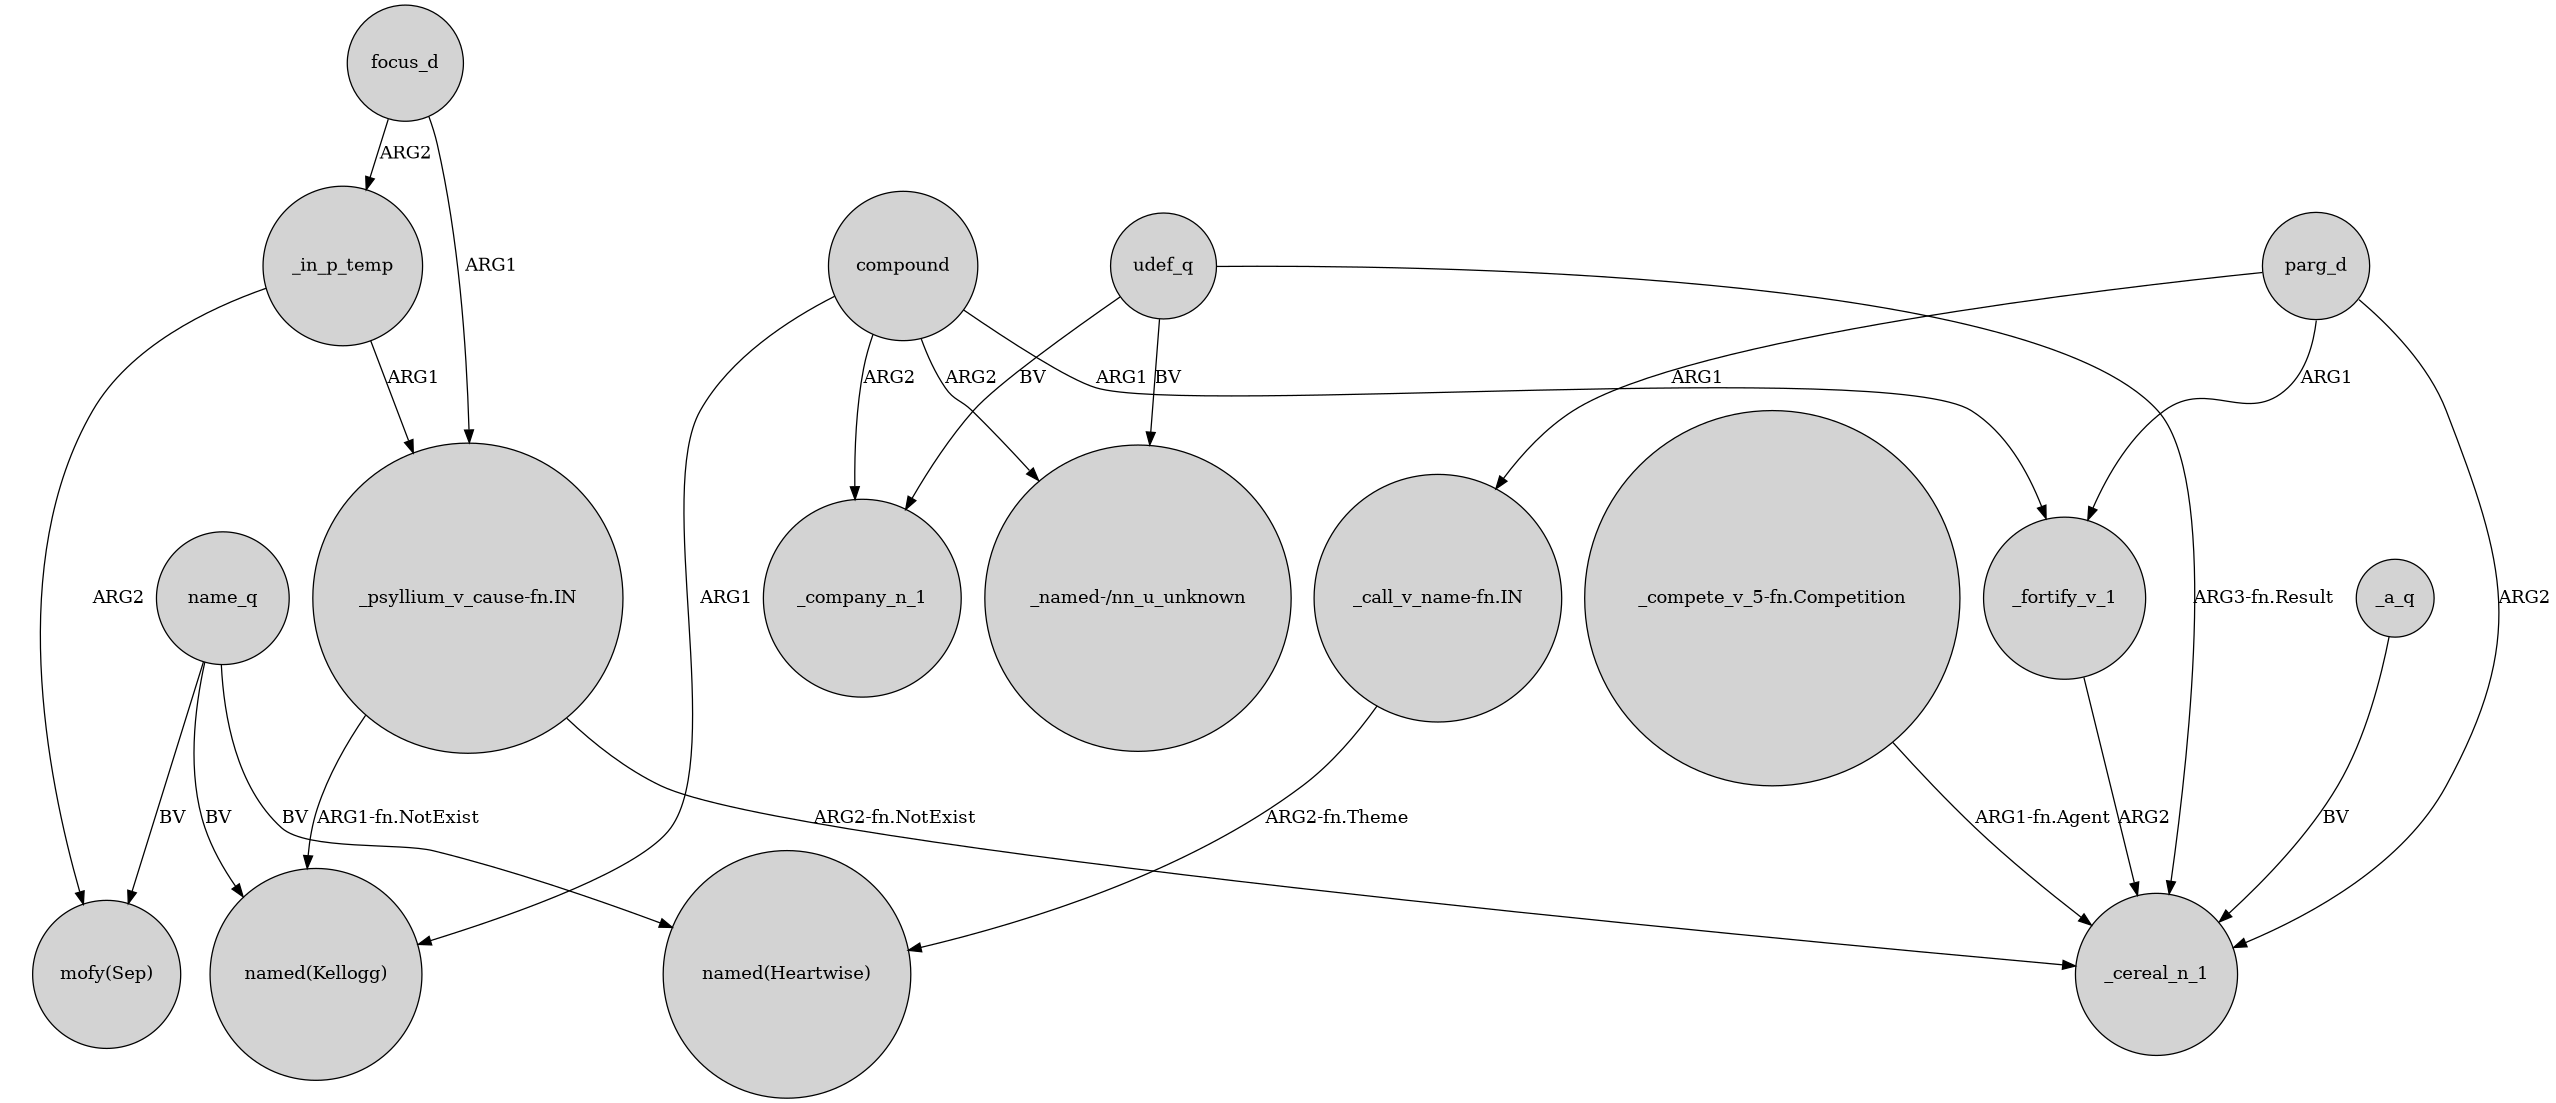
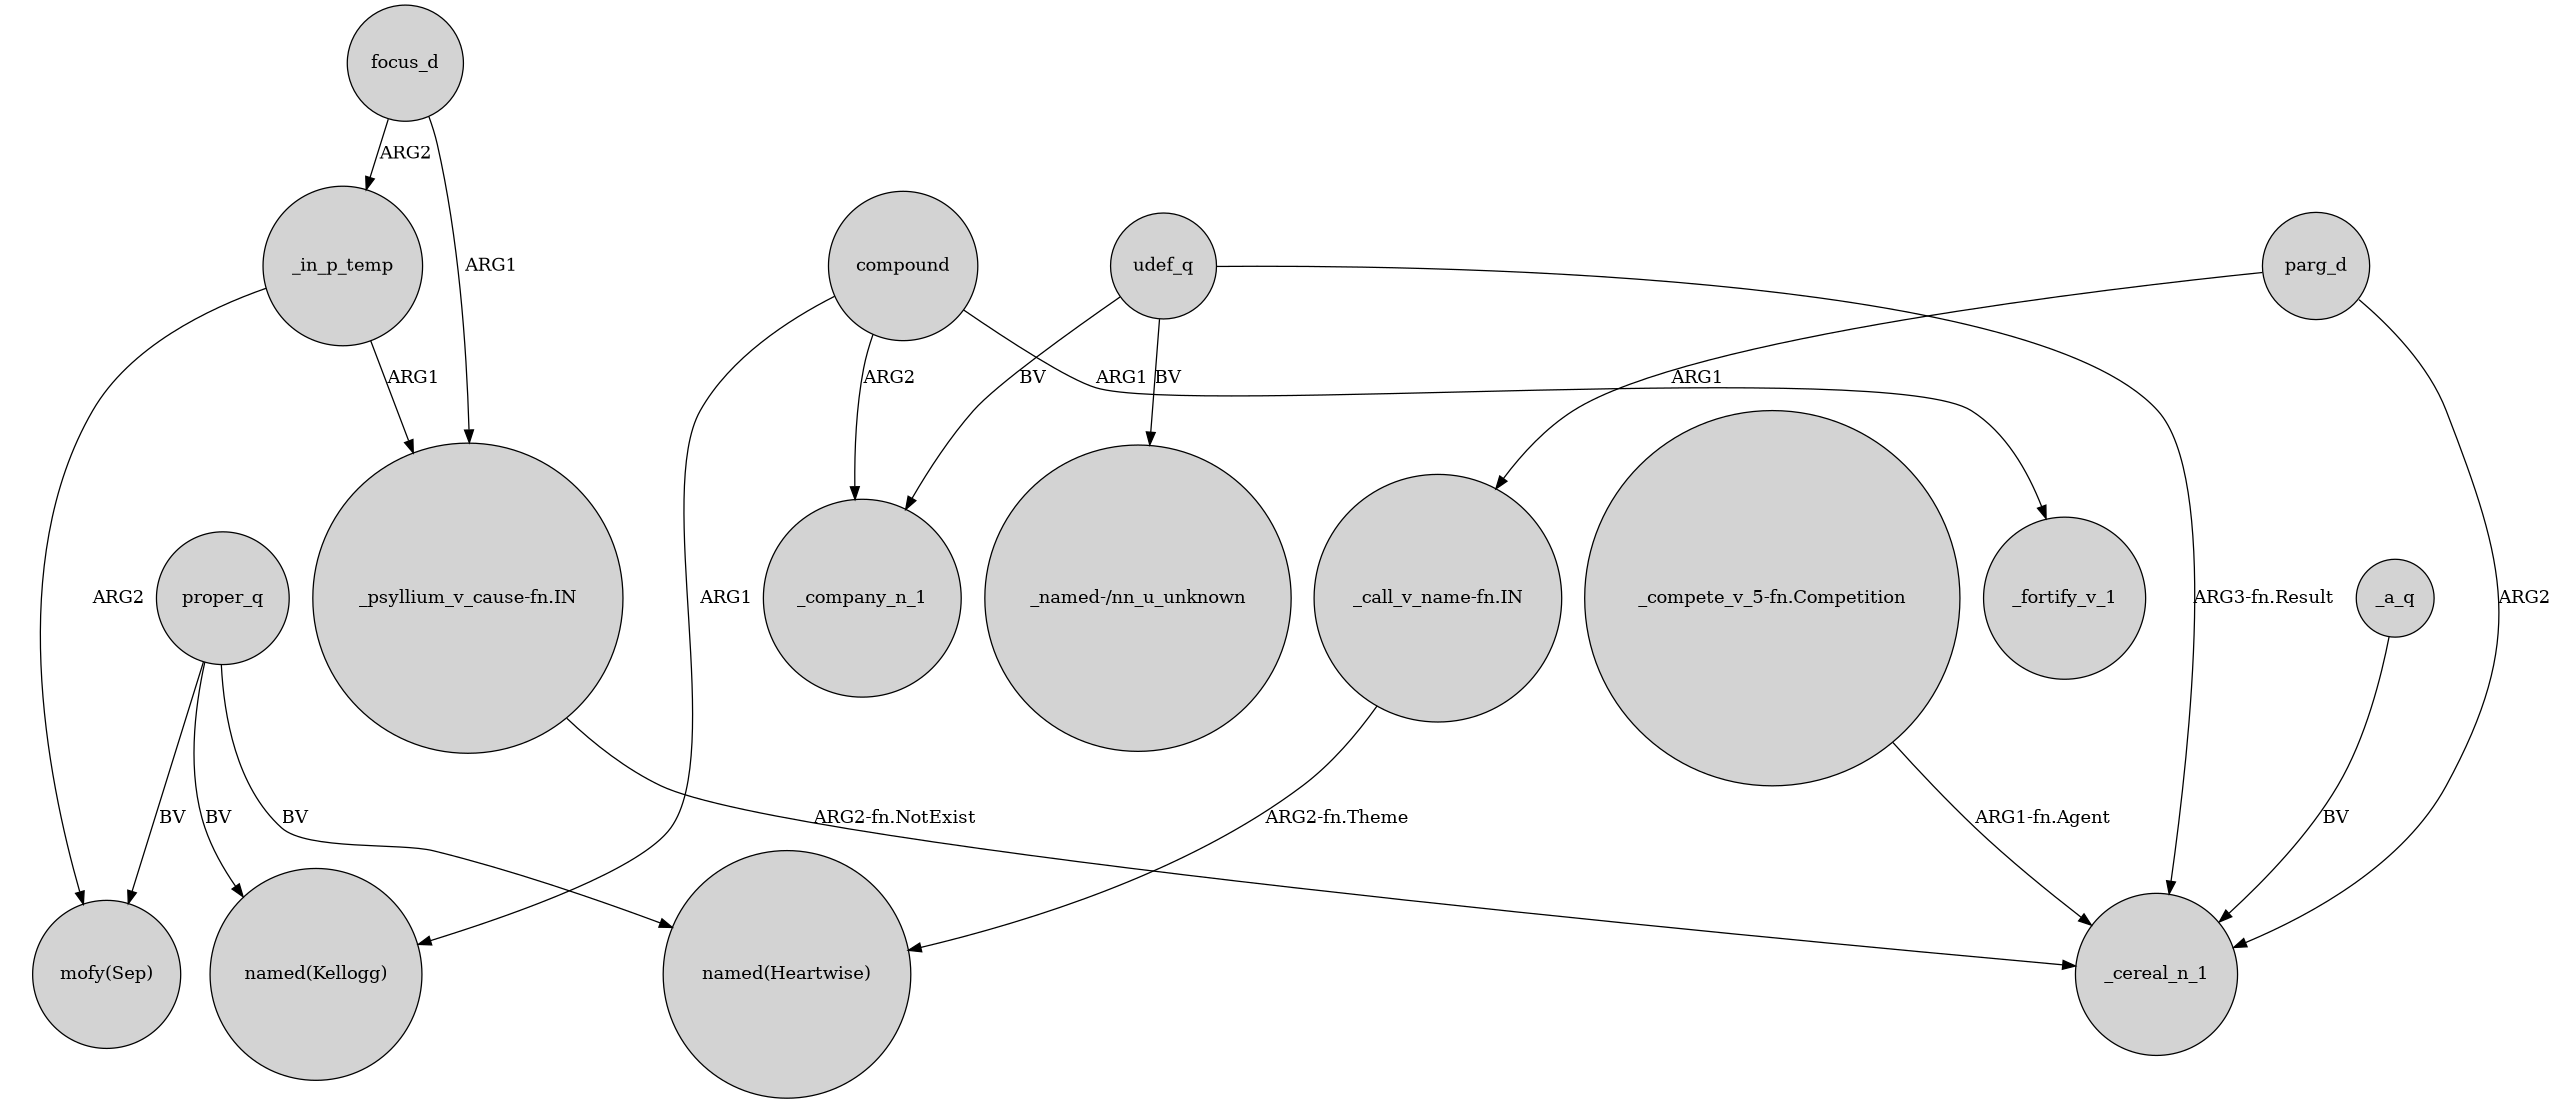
edge "parg_d" -> "_fortify_v_1": removed, label "ARG1"
edge "compound" -> "_named-/nn_u_unknown": removed, label "ARG2"
node "name_q": label "name_q" -> "proper_q"
edge "_fortify_v_1" -> "_cereal_n_1": removed, label "ARG2"
edge "_psyllium_v_cause-fn.IN" -> "named(Kellogg)": removed, label "ARG1-fn.NotExist"
